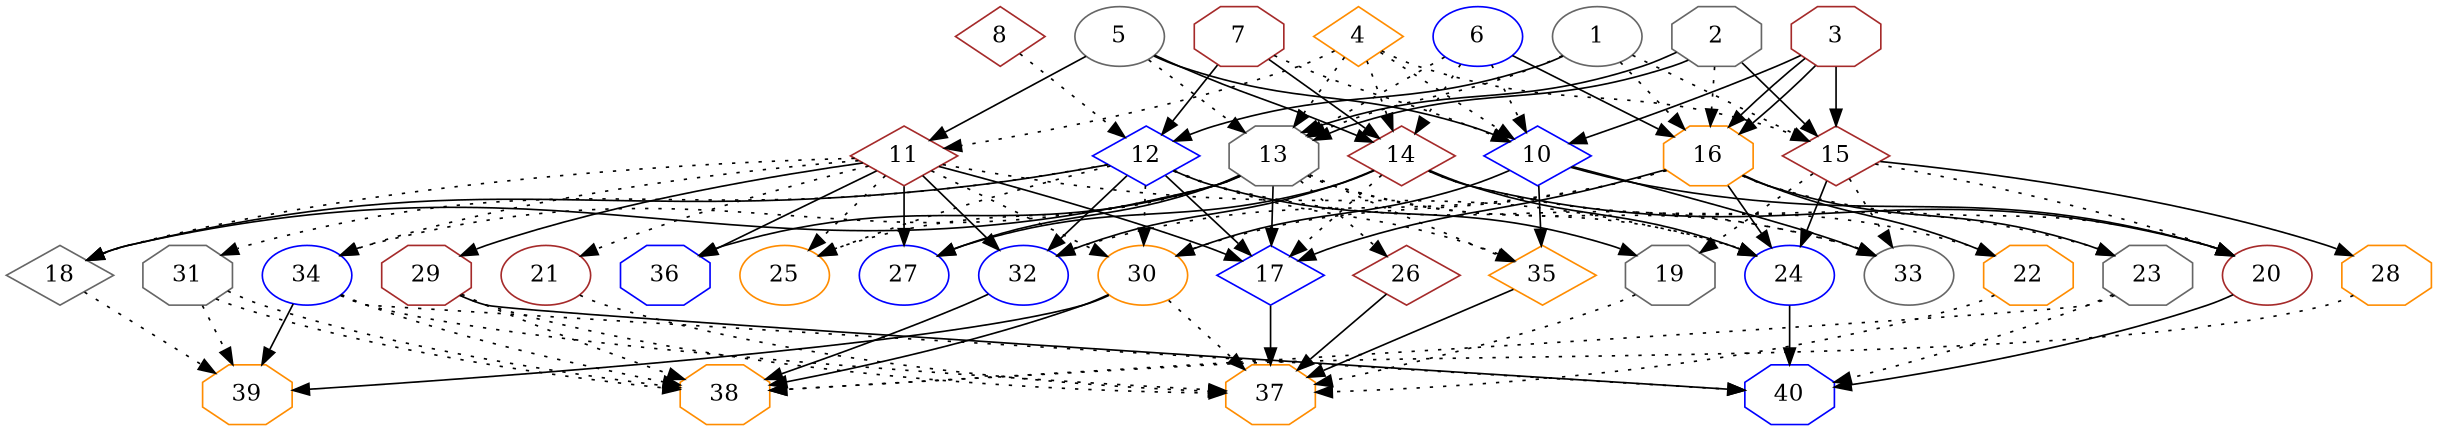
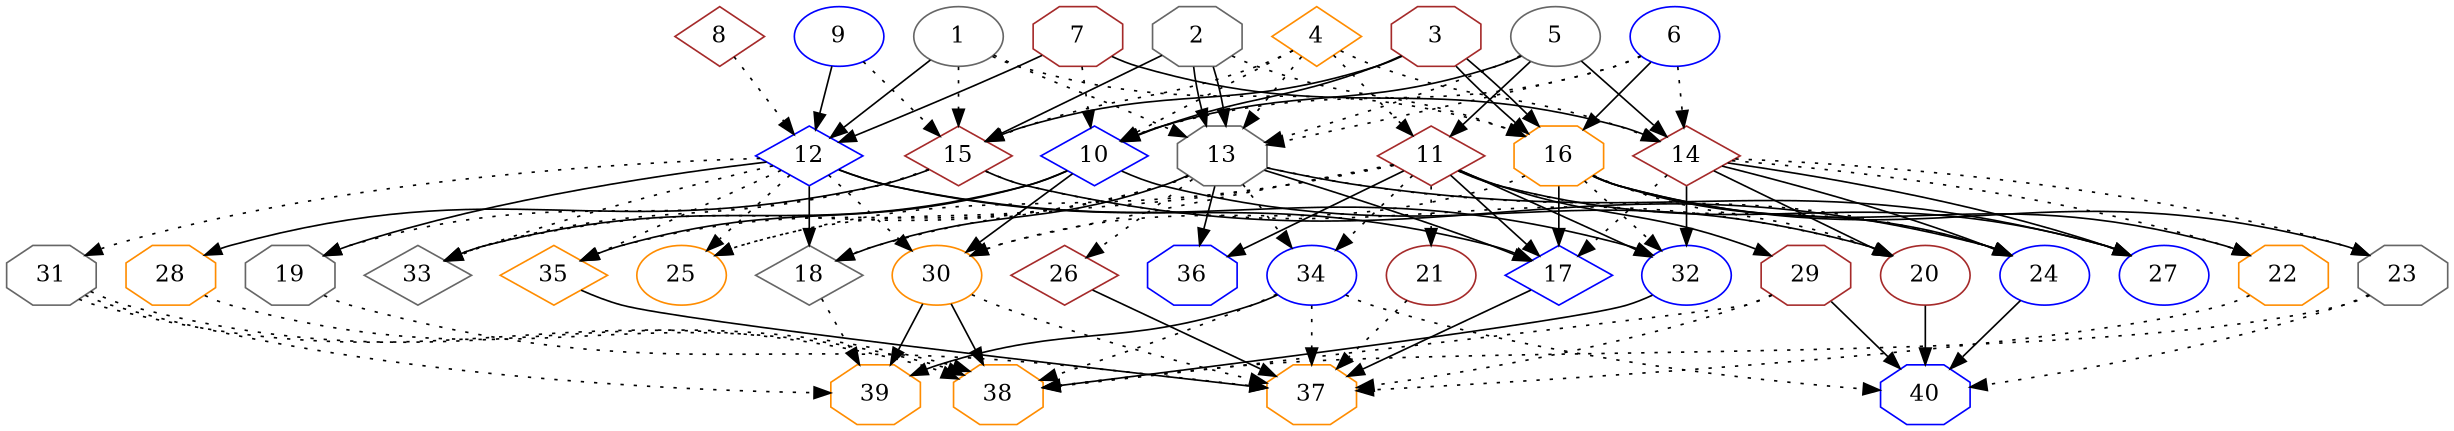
node "9": added
node "33": shape ellipse -> diamond
